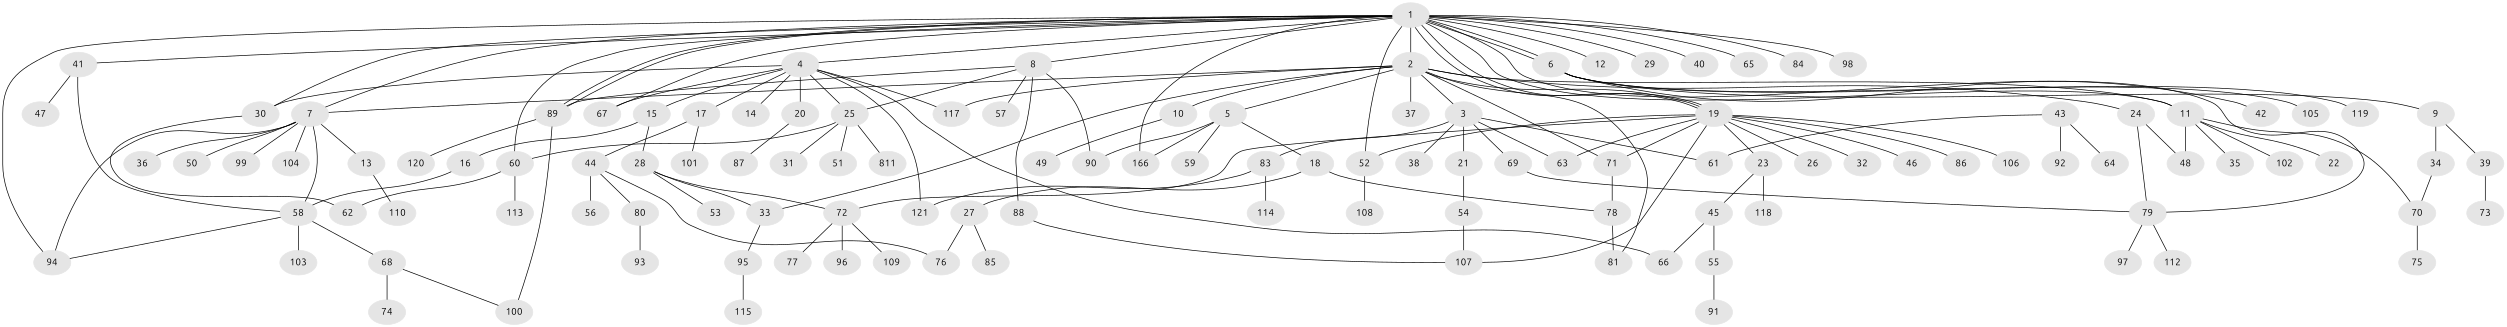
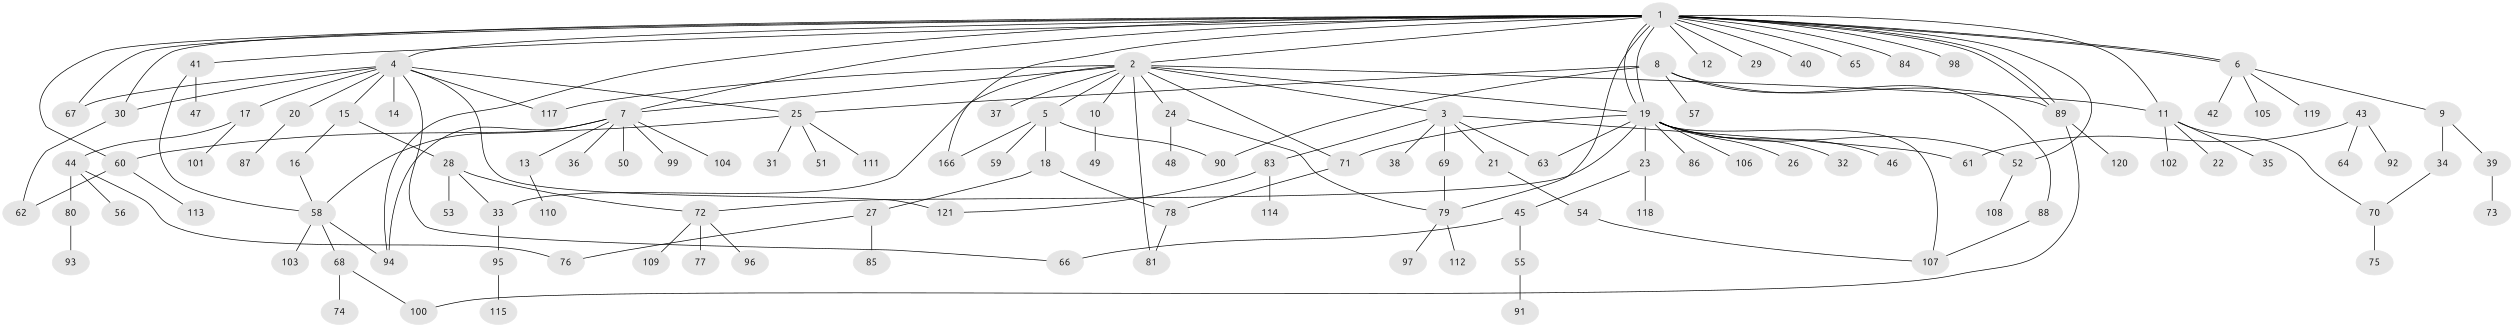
edge "1" -- "8": removed
edge "11" -- "48": removed
node "811": label "811" -> "111"
